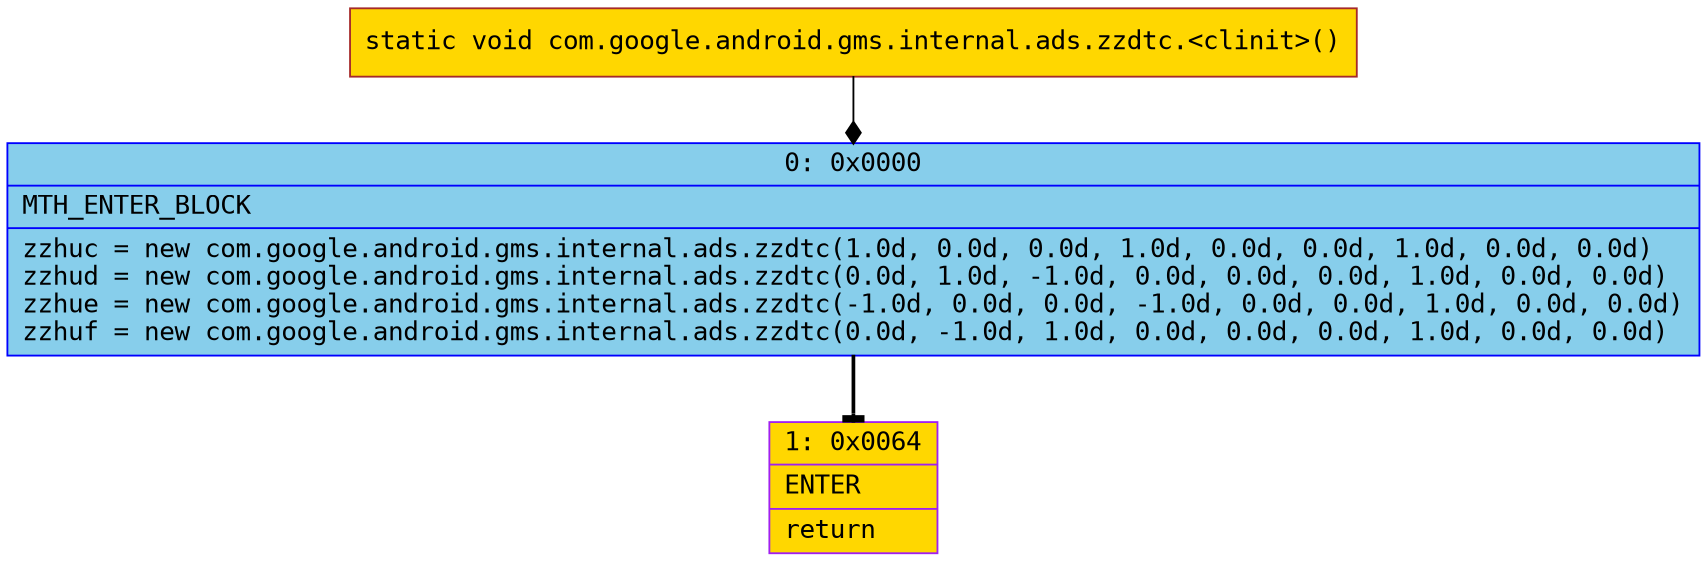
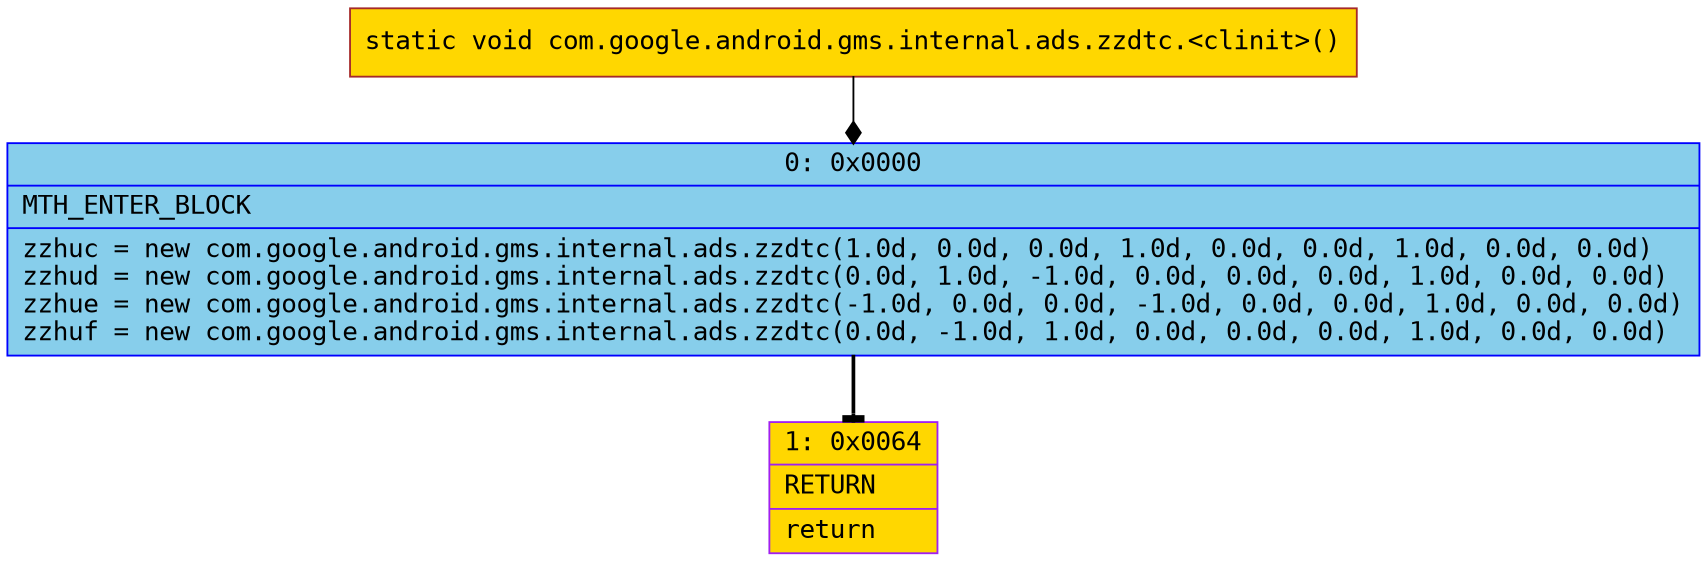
node "1: 0x0064": text "ENTER" -> "RETURN"
